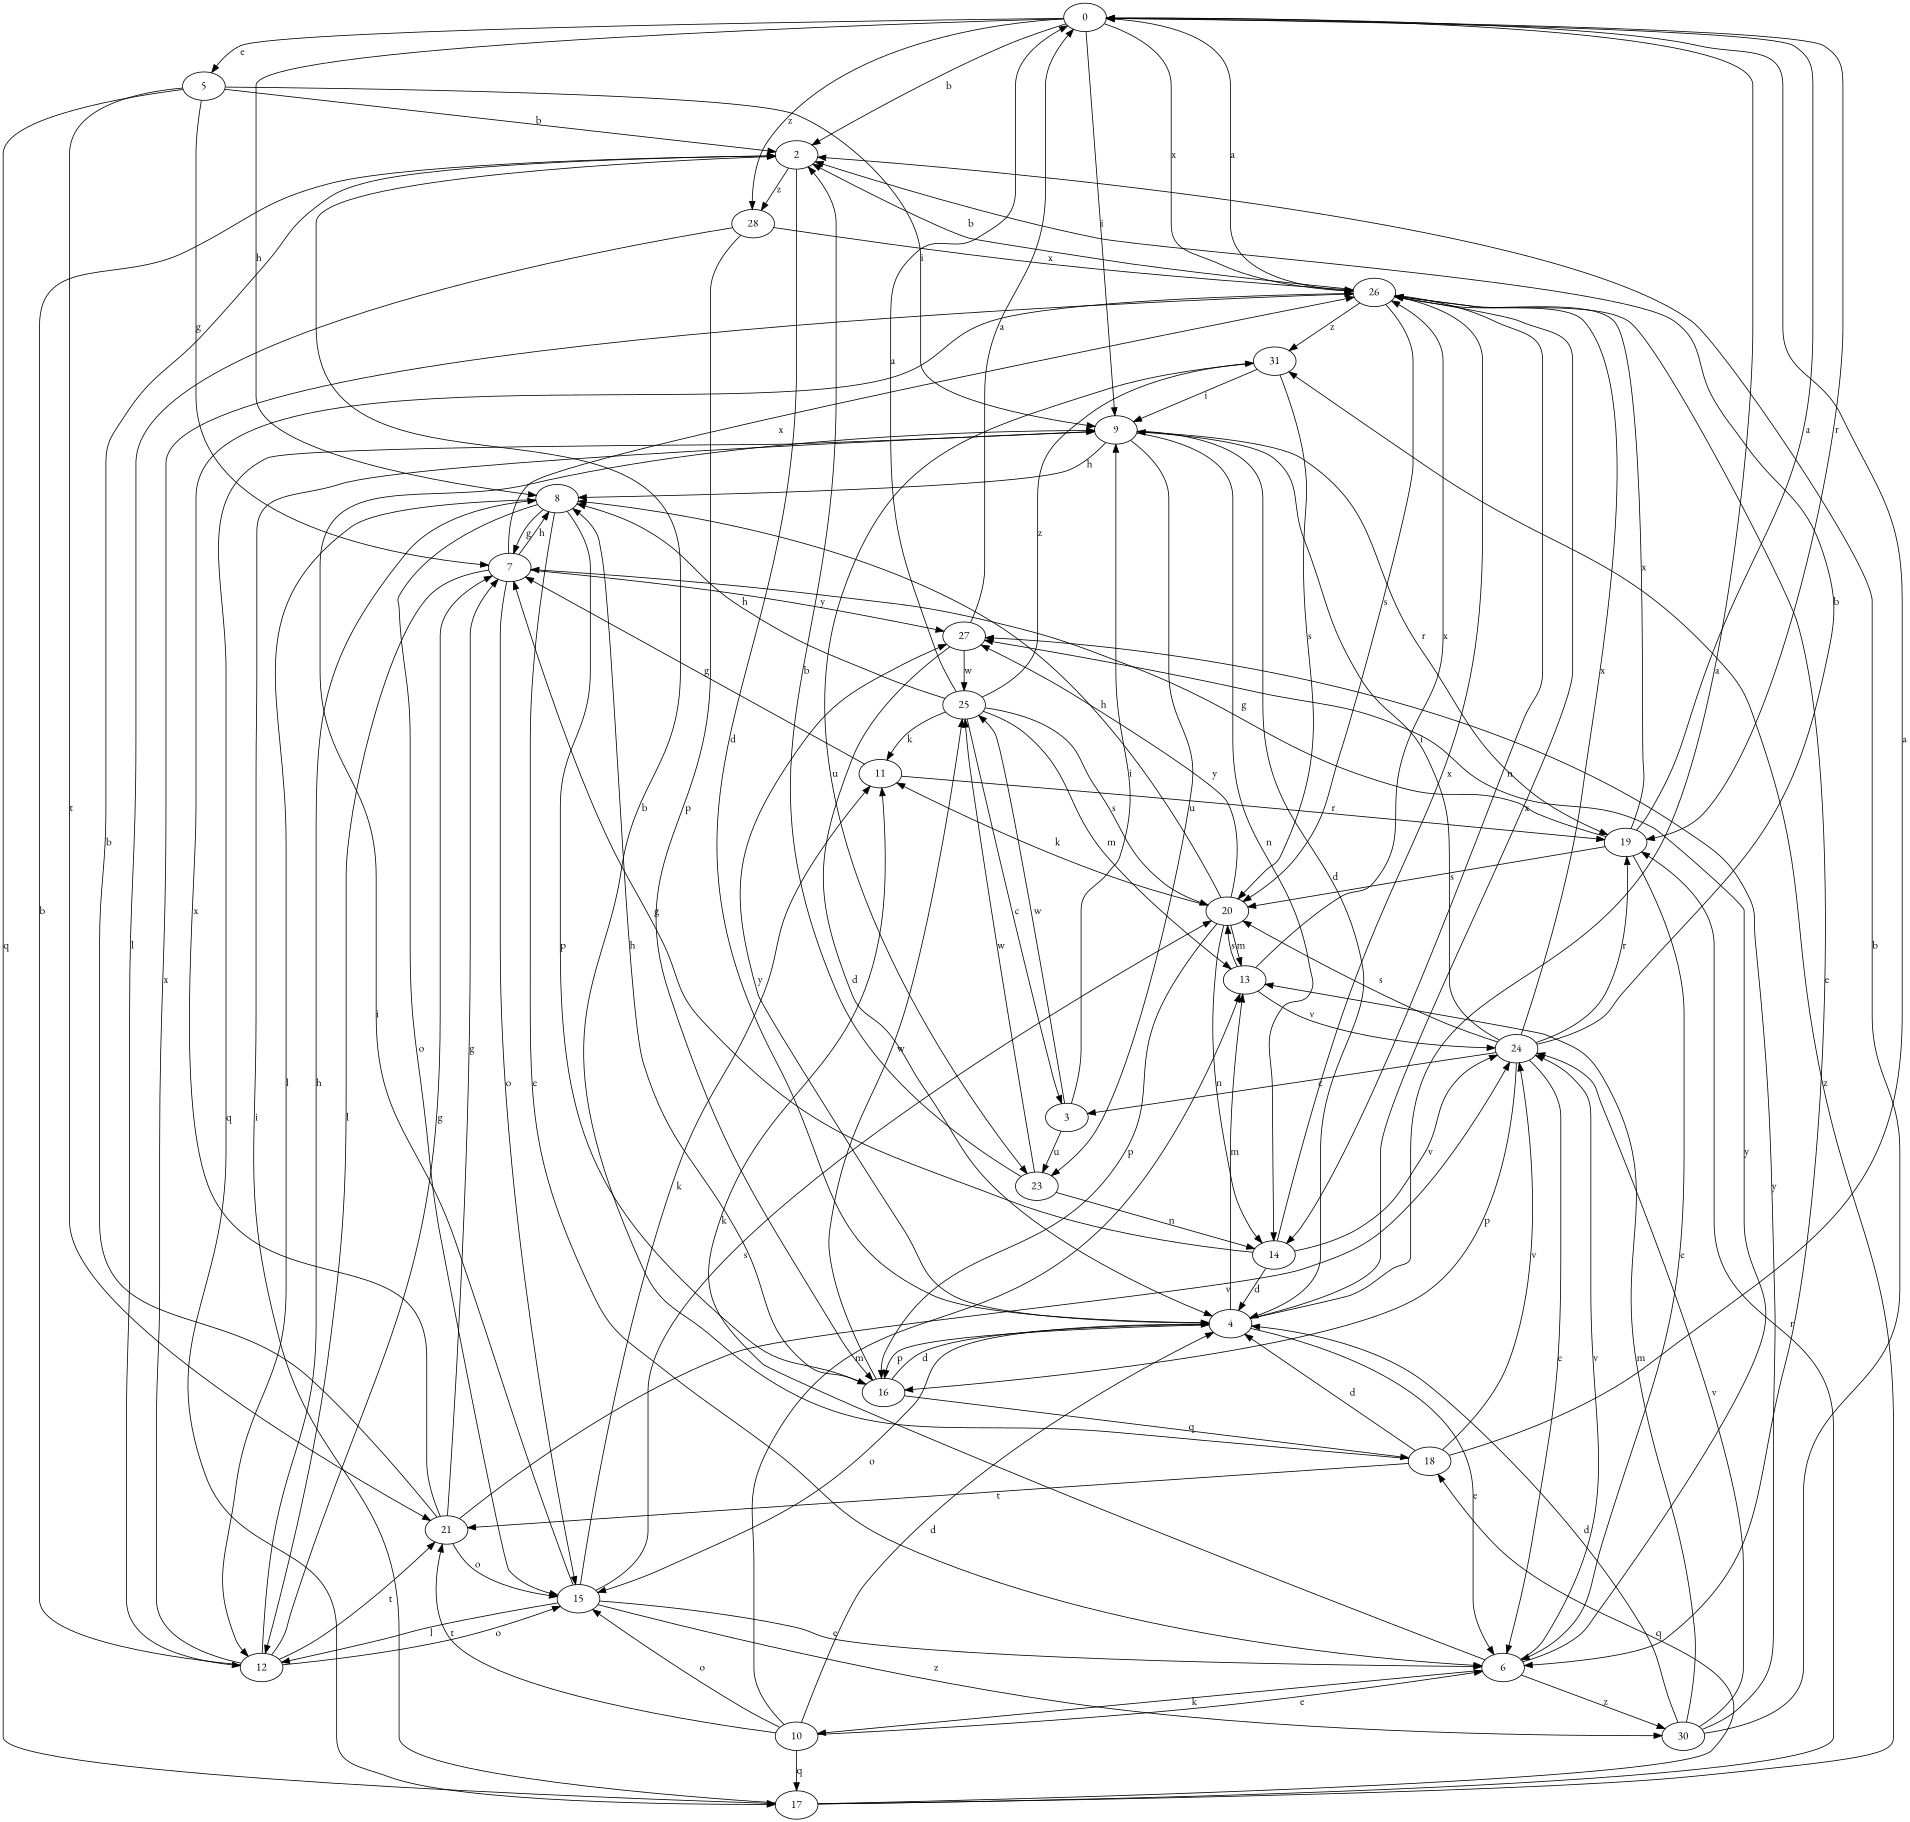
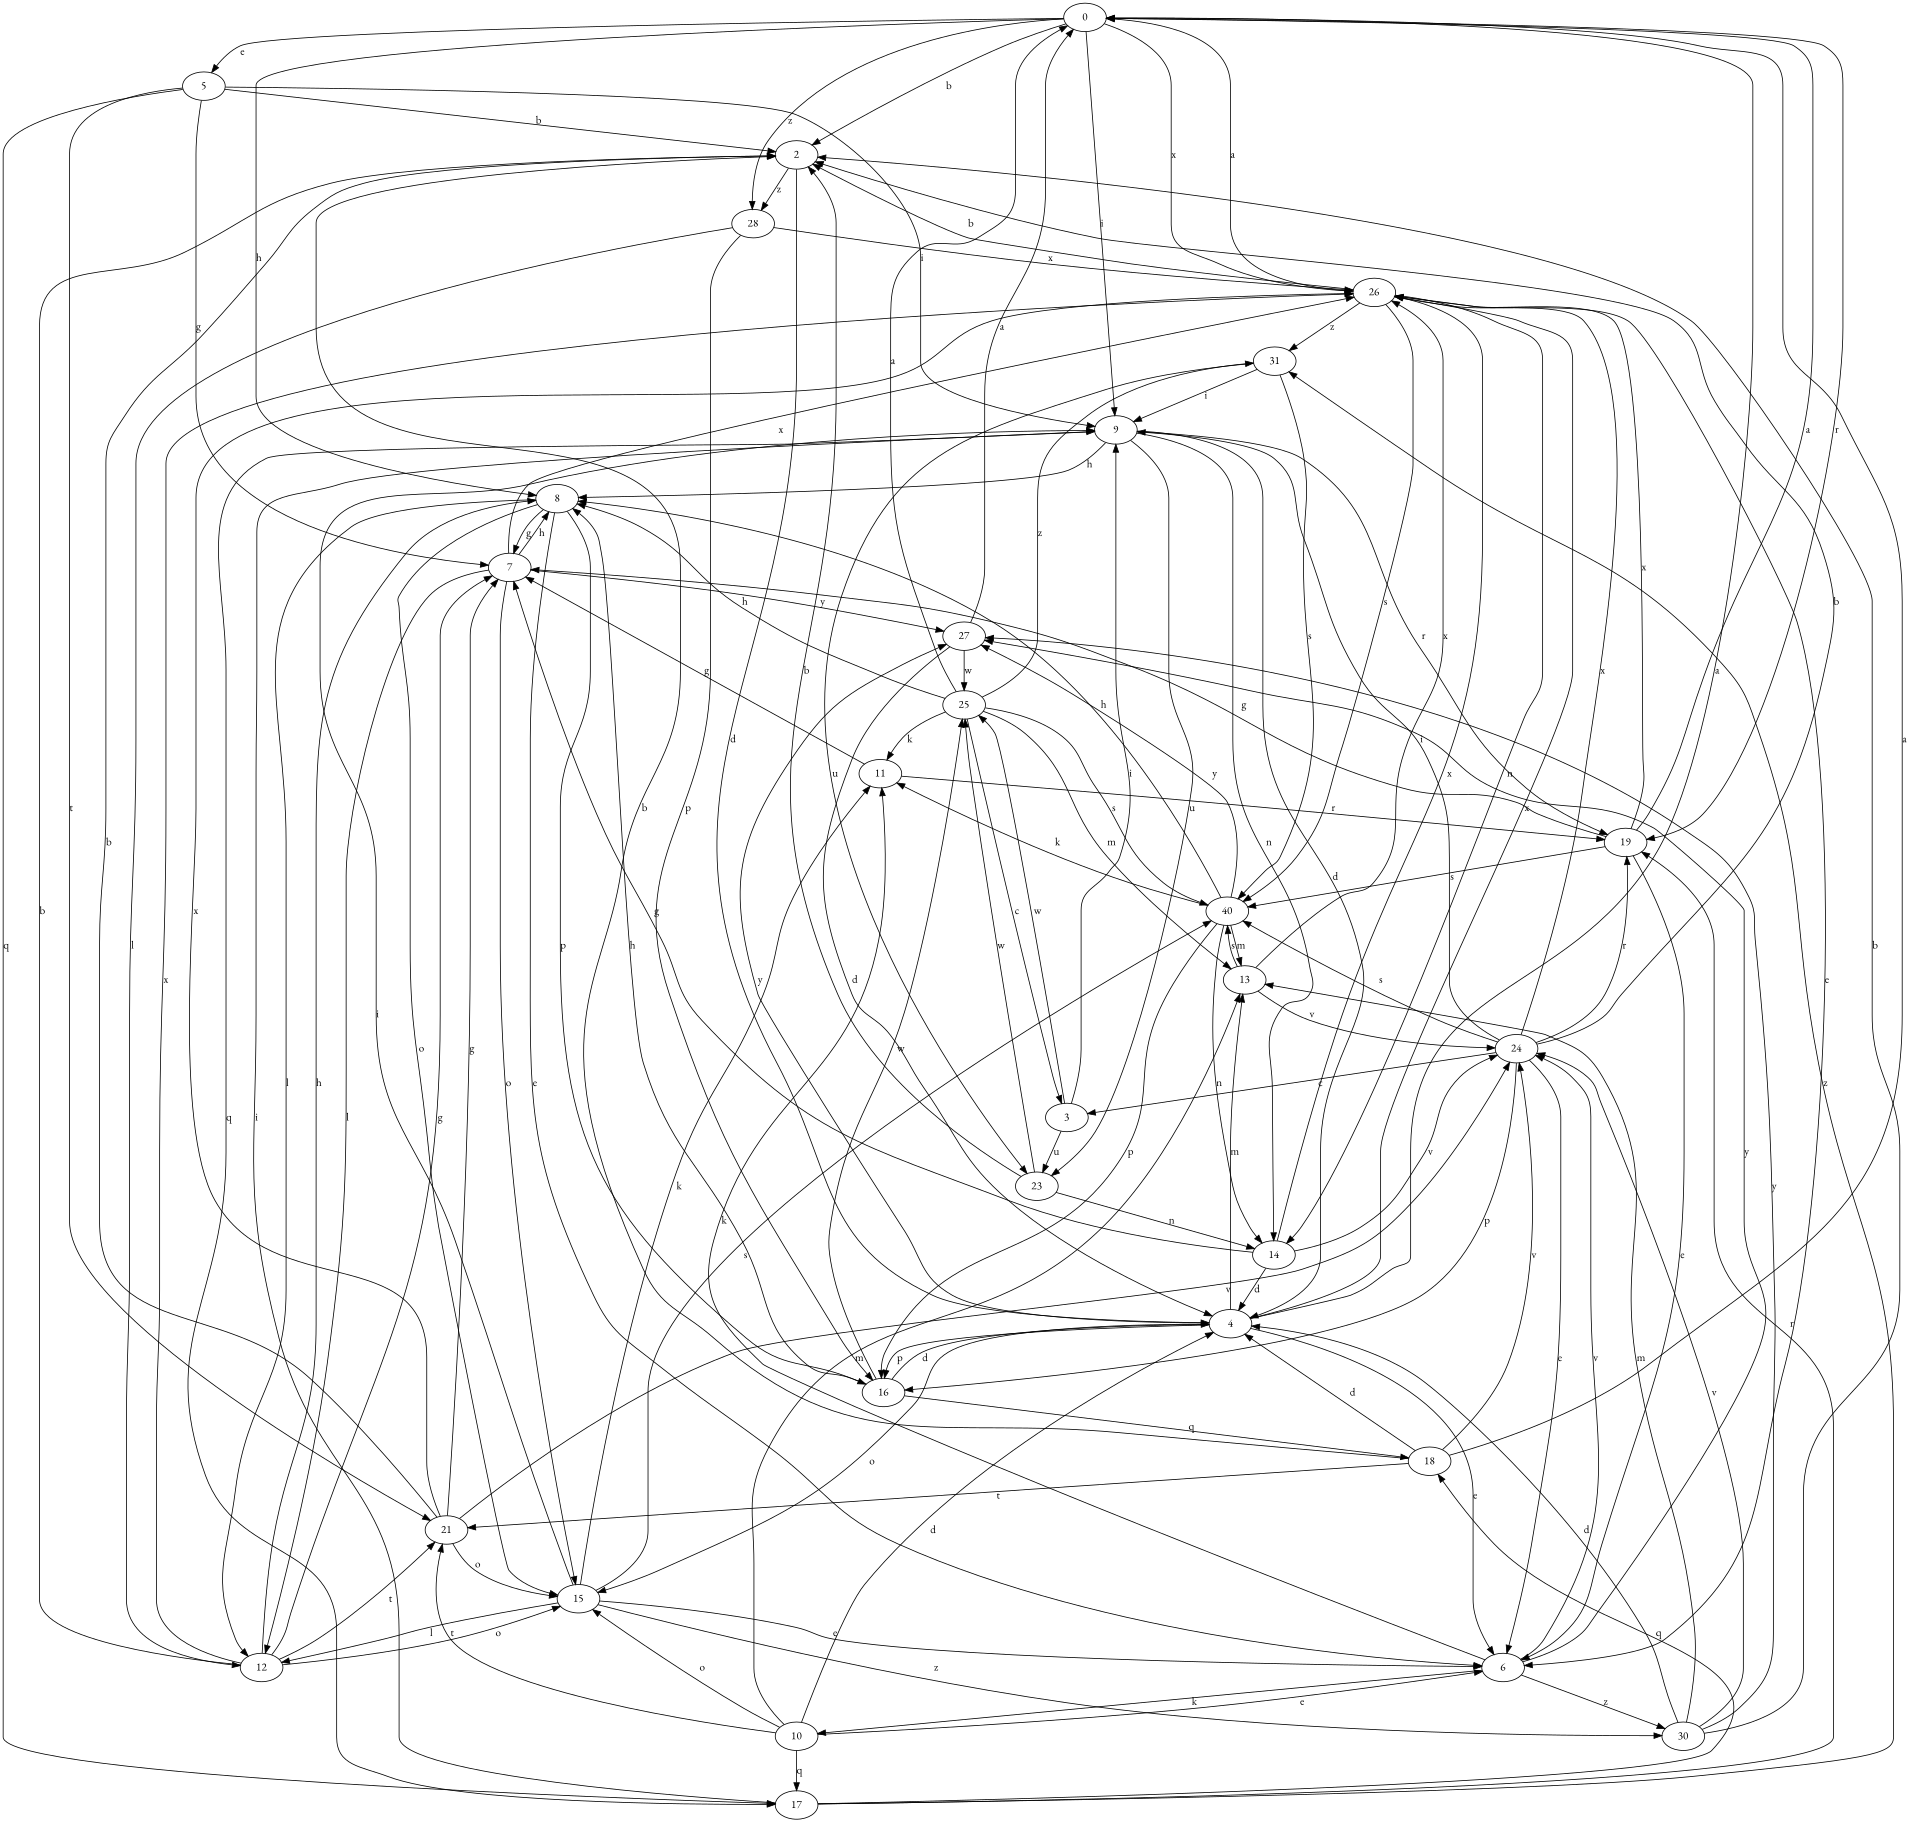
node "20": label "20" -> "40"
